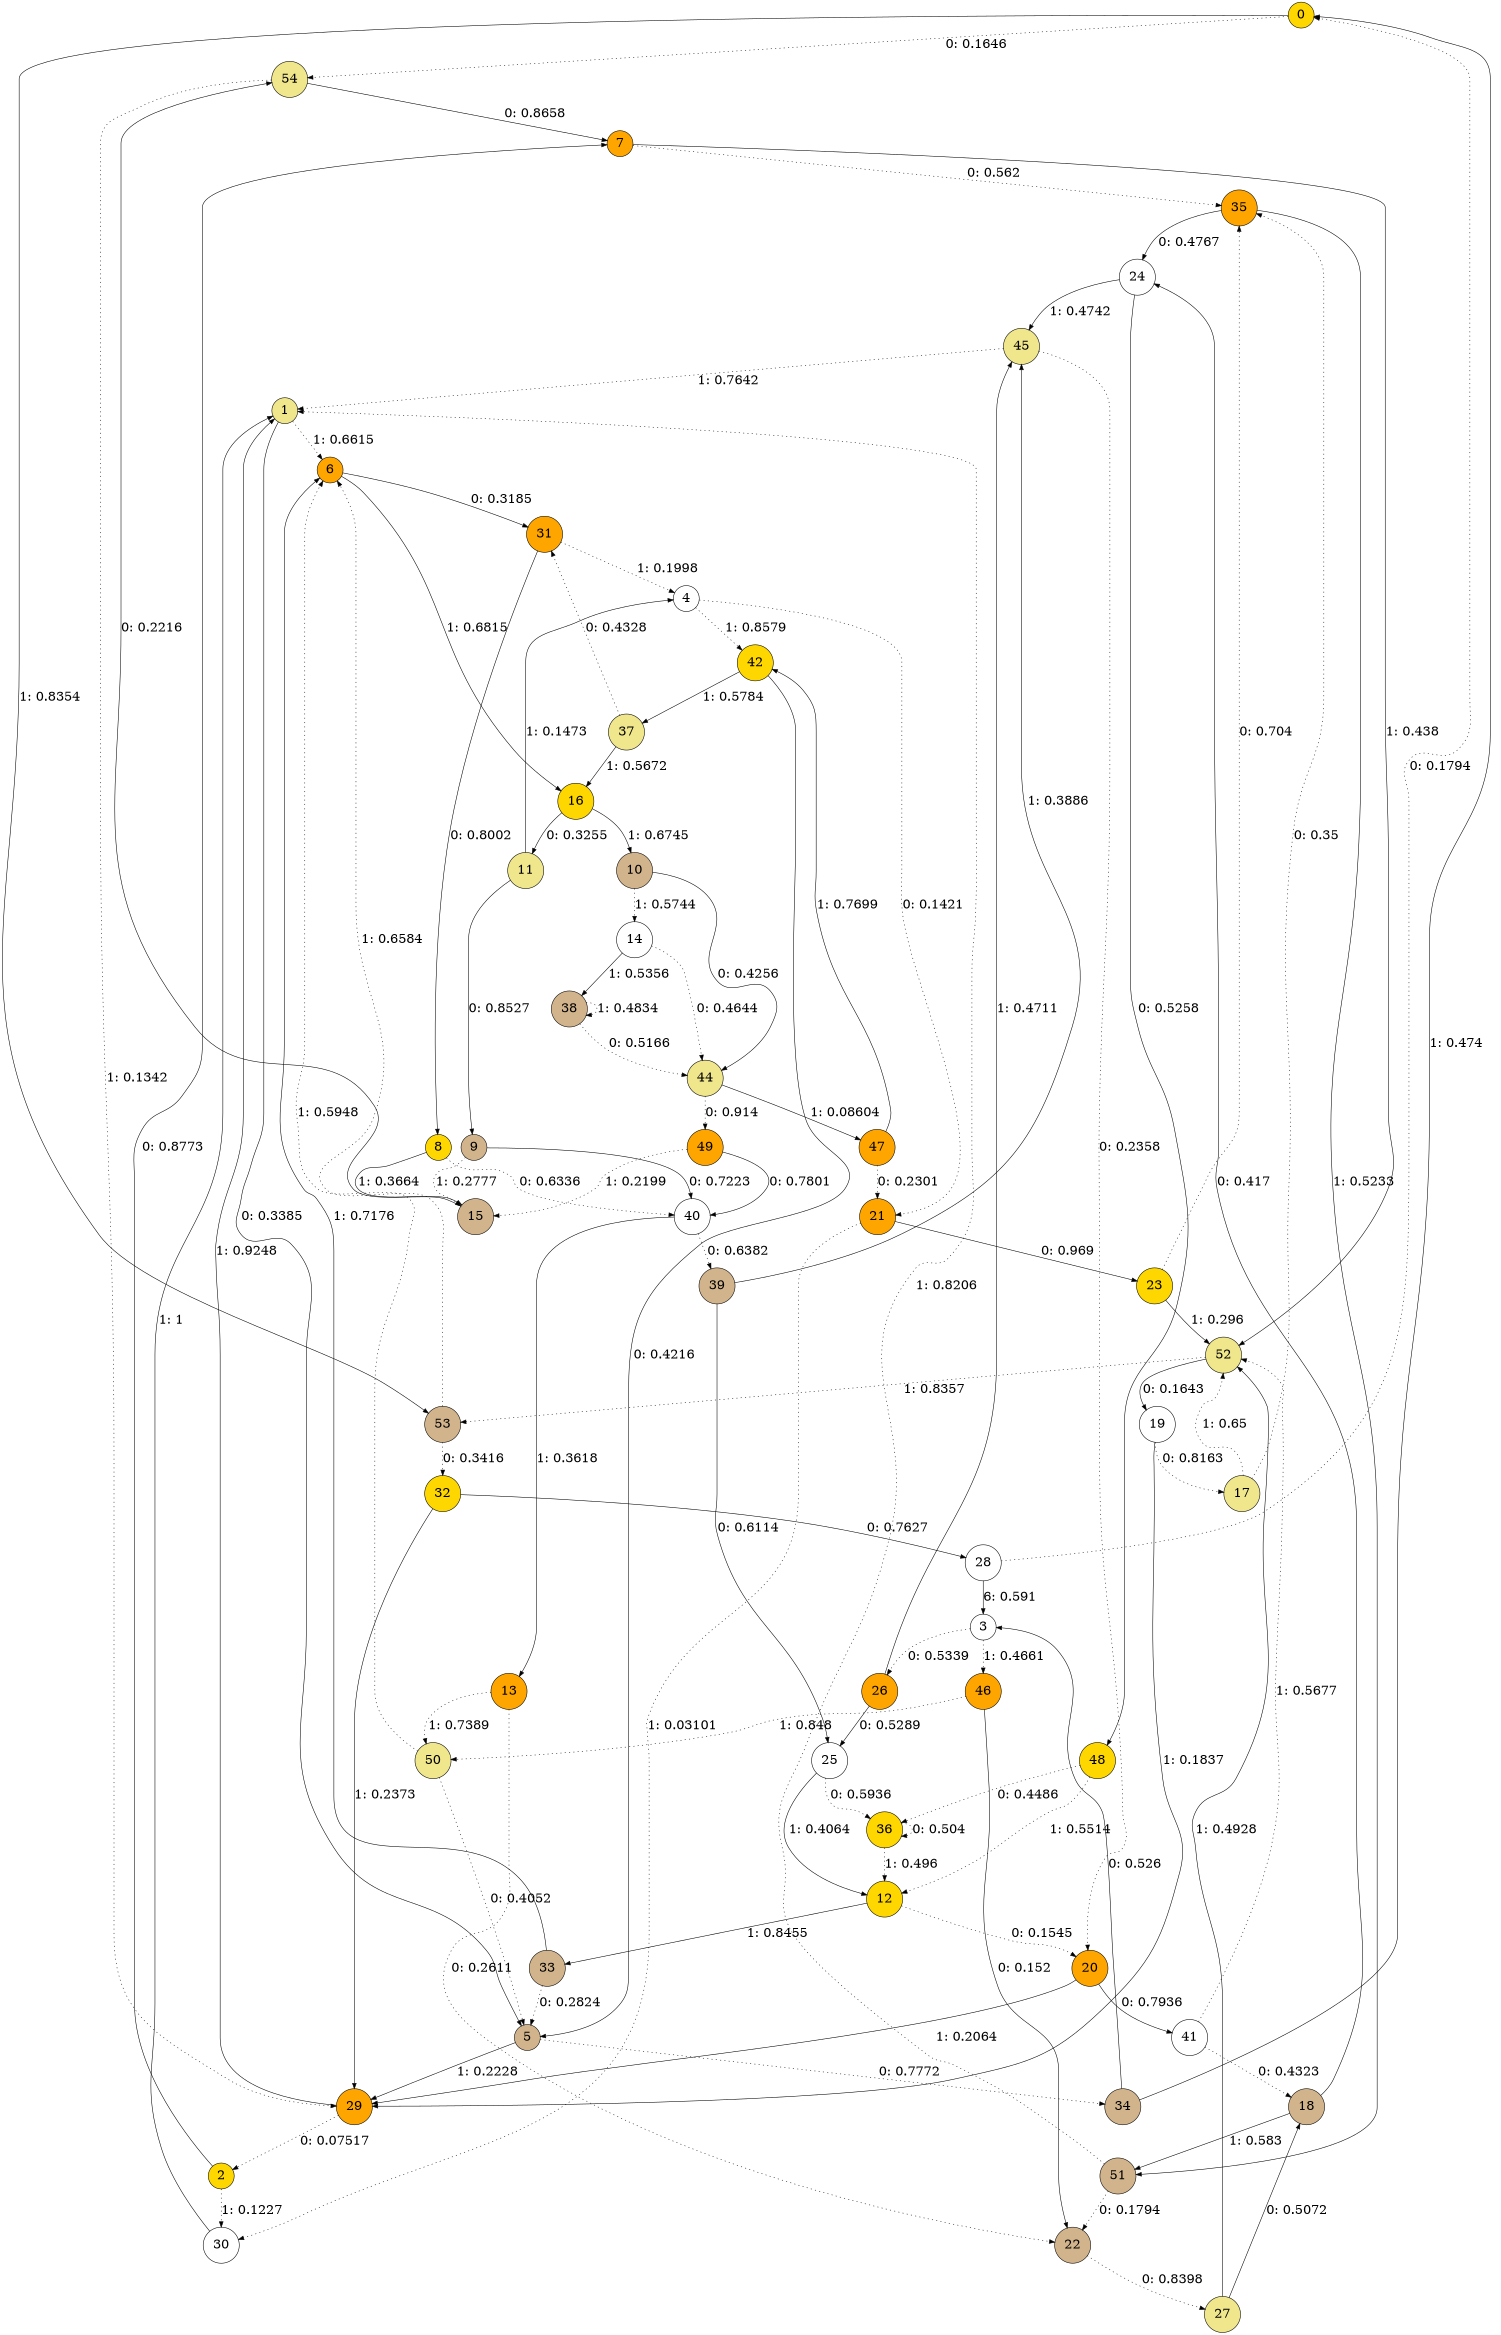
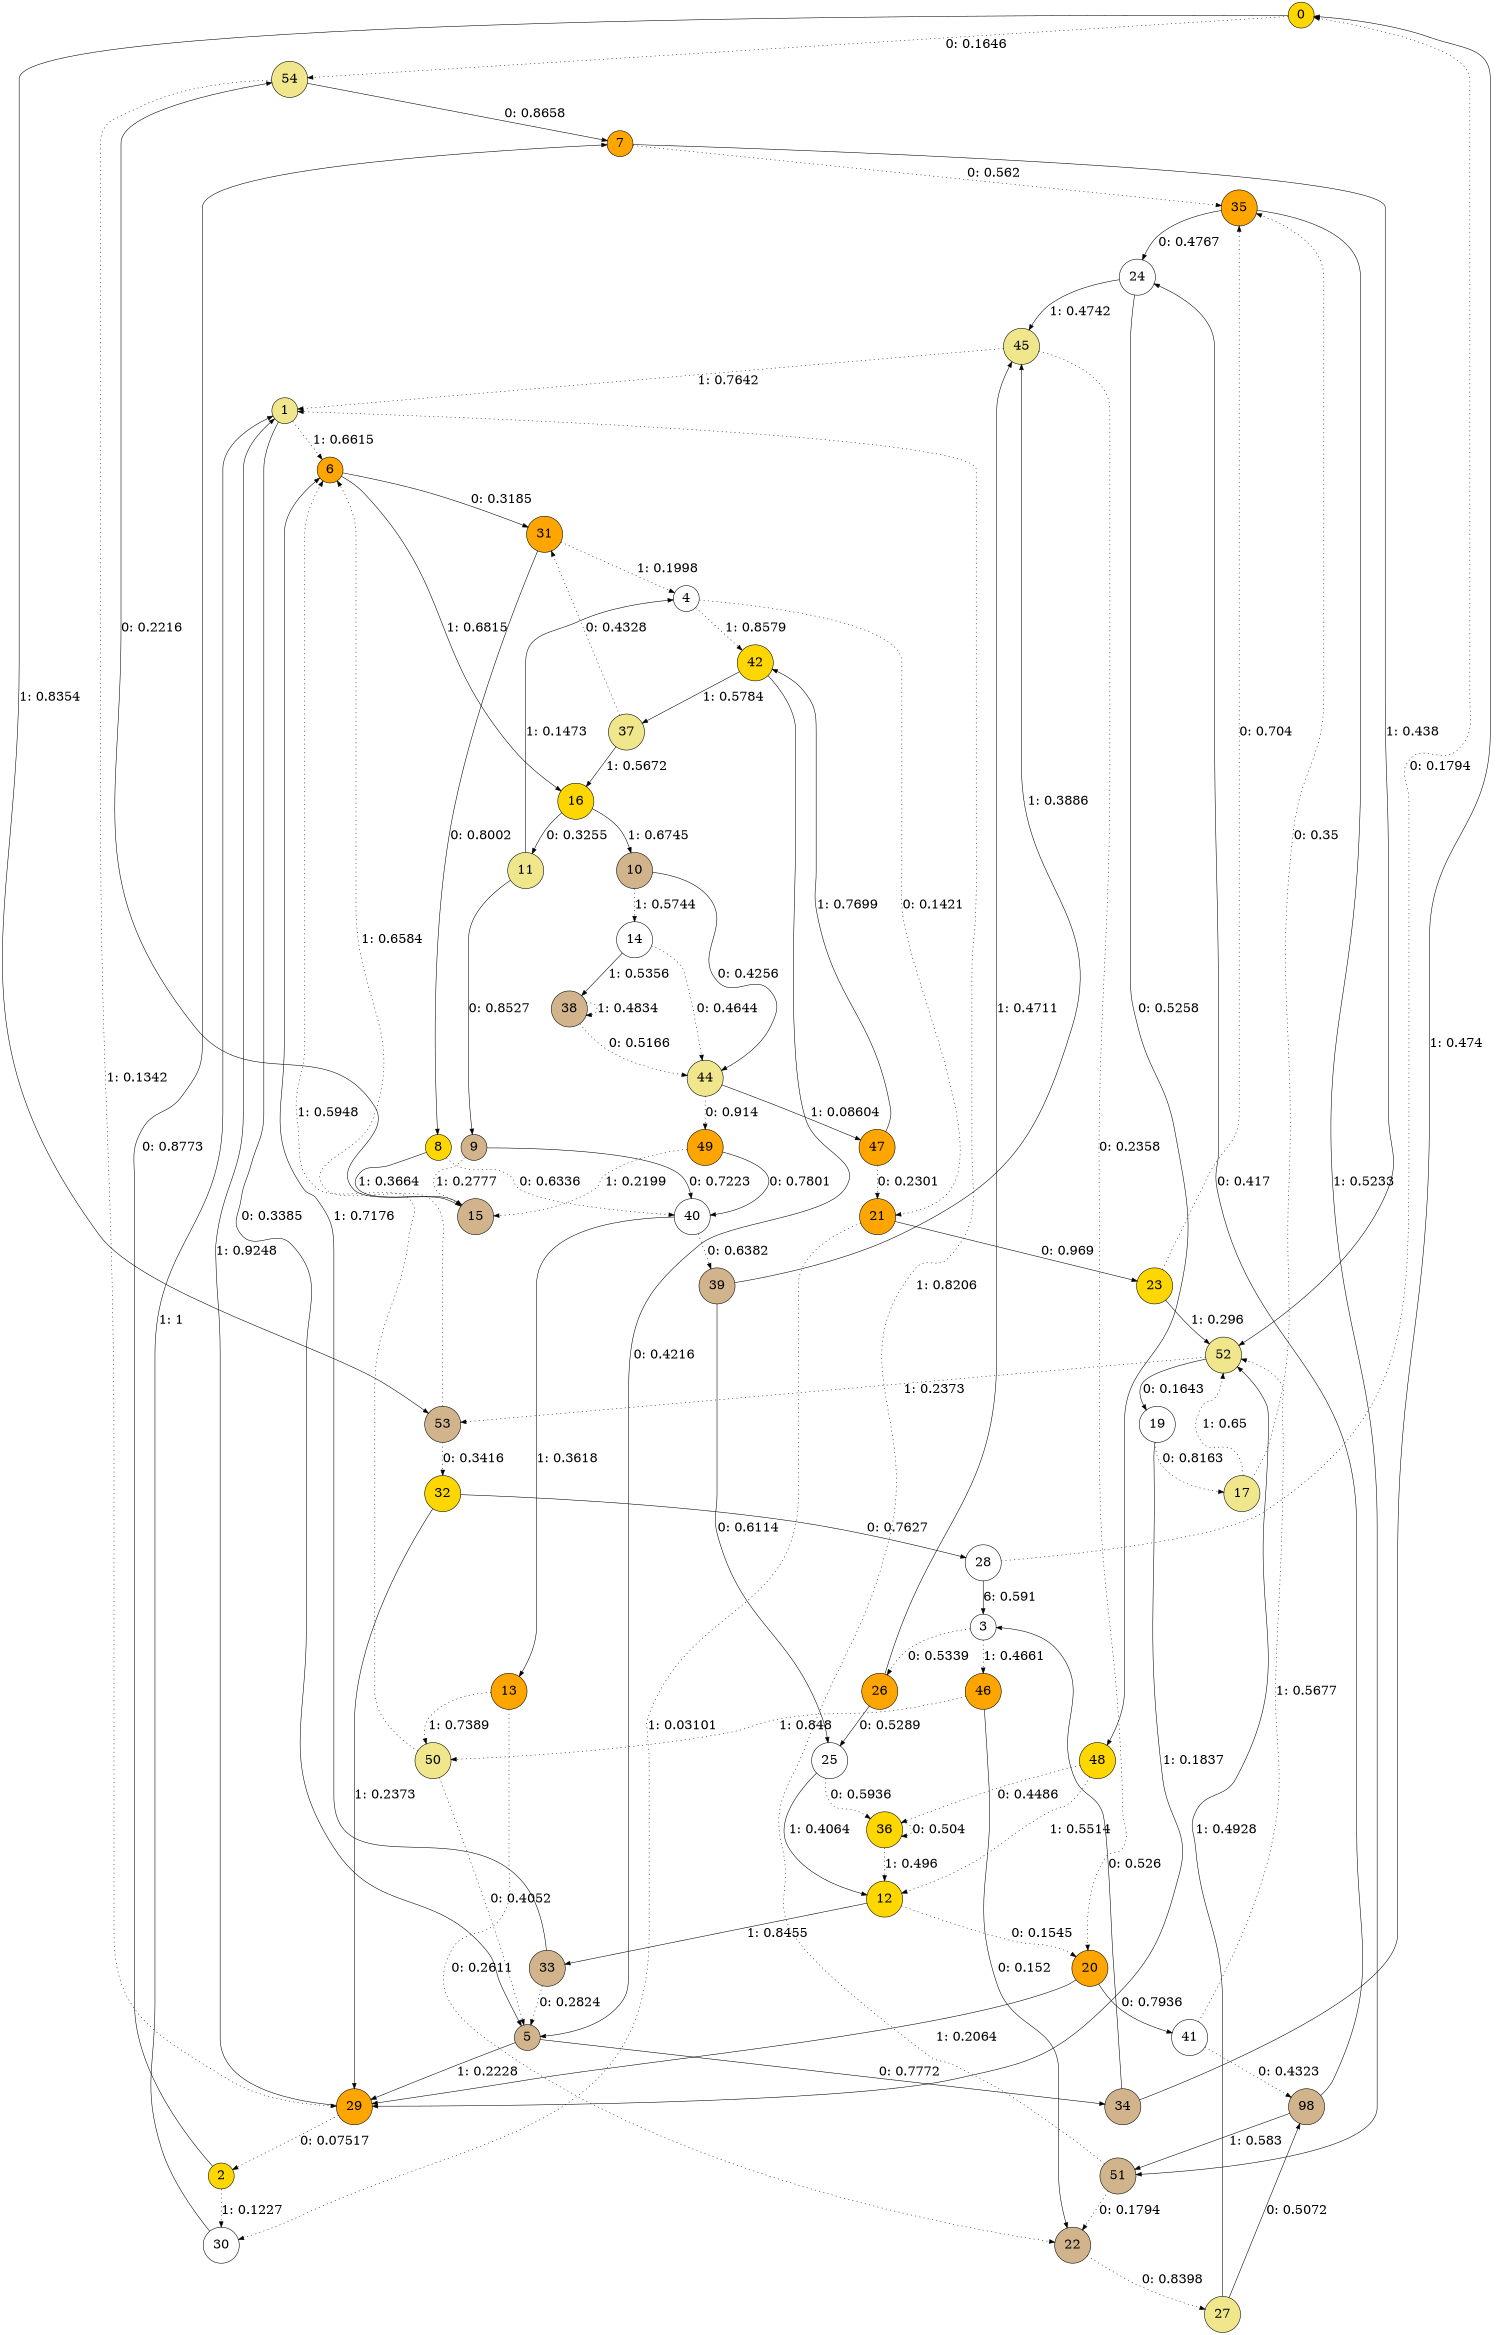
edge "52" -> "53": label "1: 0.8357   " -> "1: 0.2373   "
edge "5" -> "34": style dotted -> solid
node "18": label "18" -> "98"
